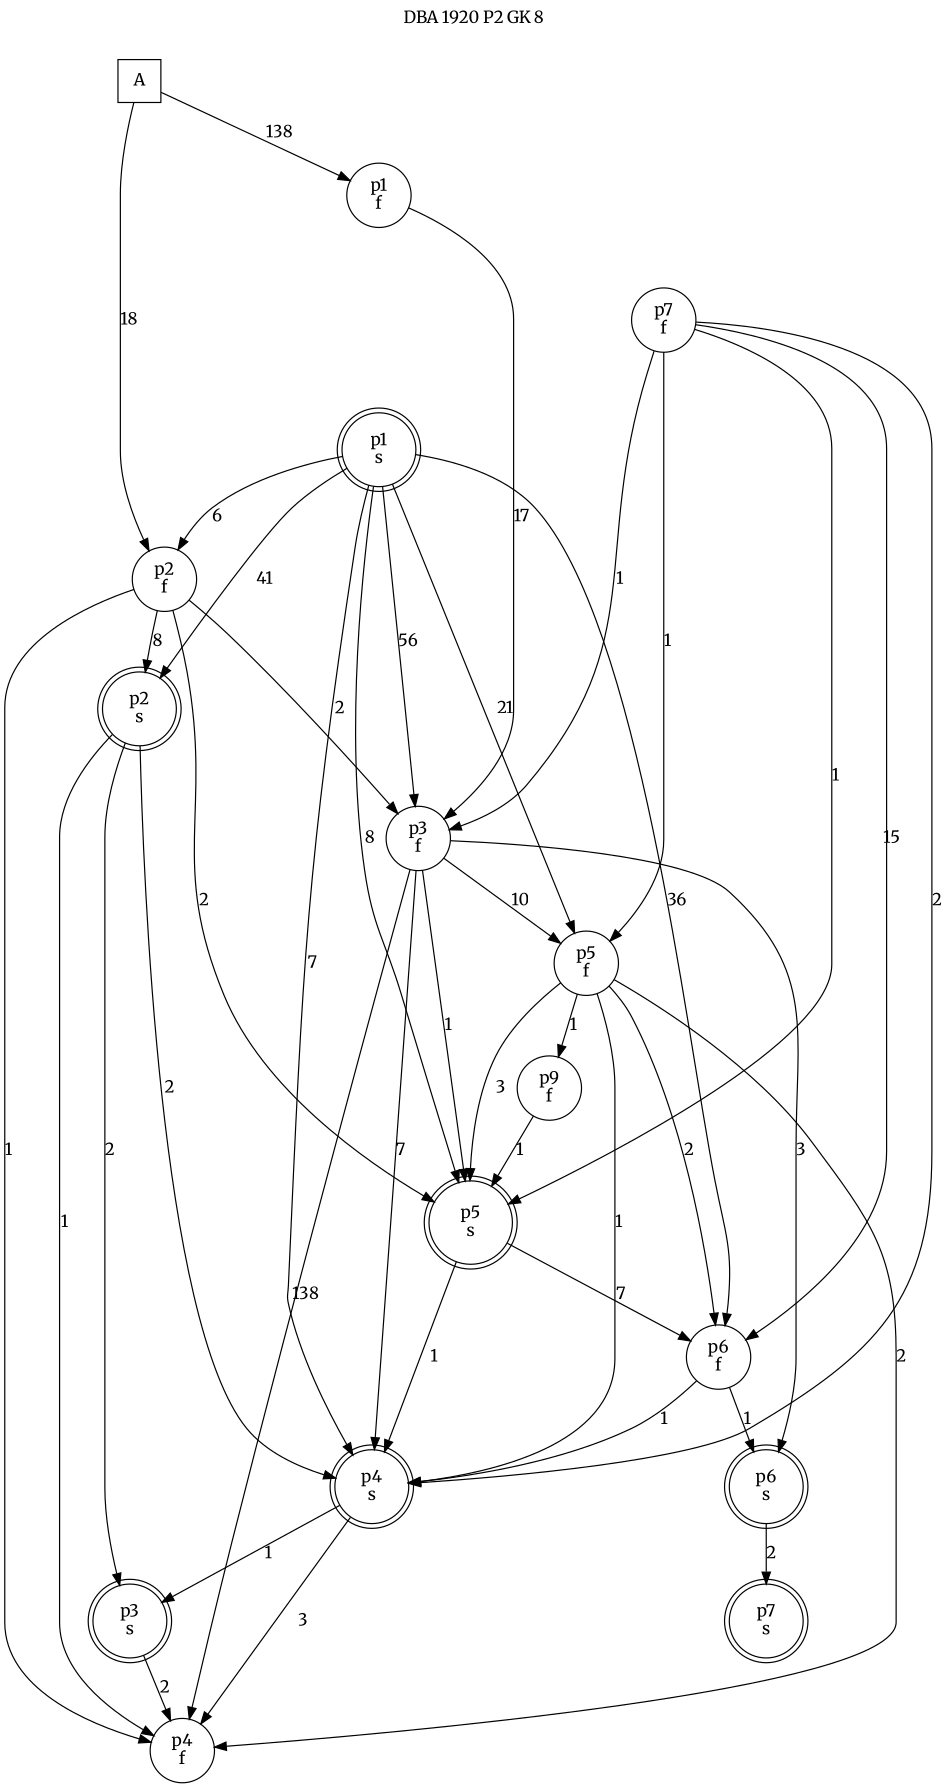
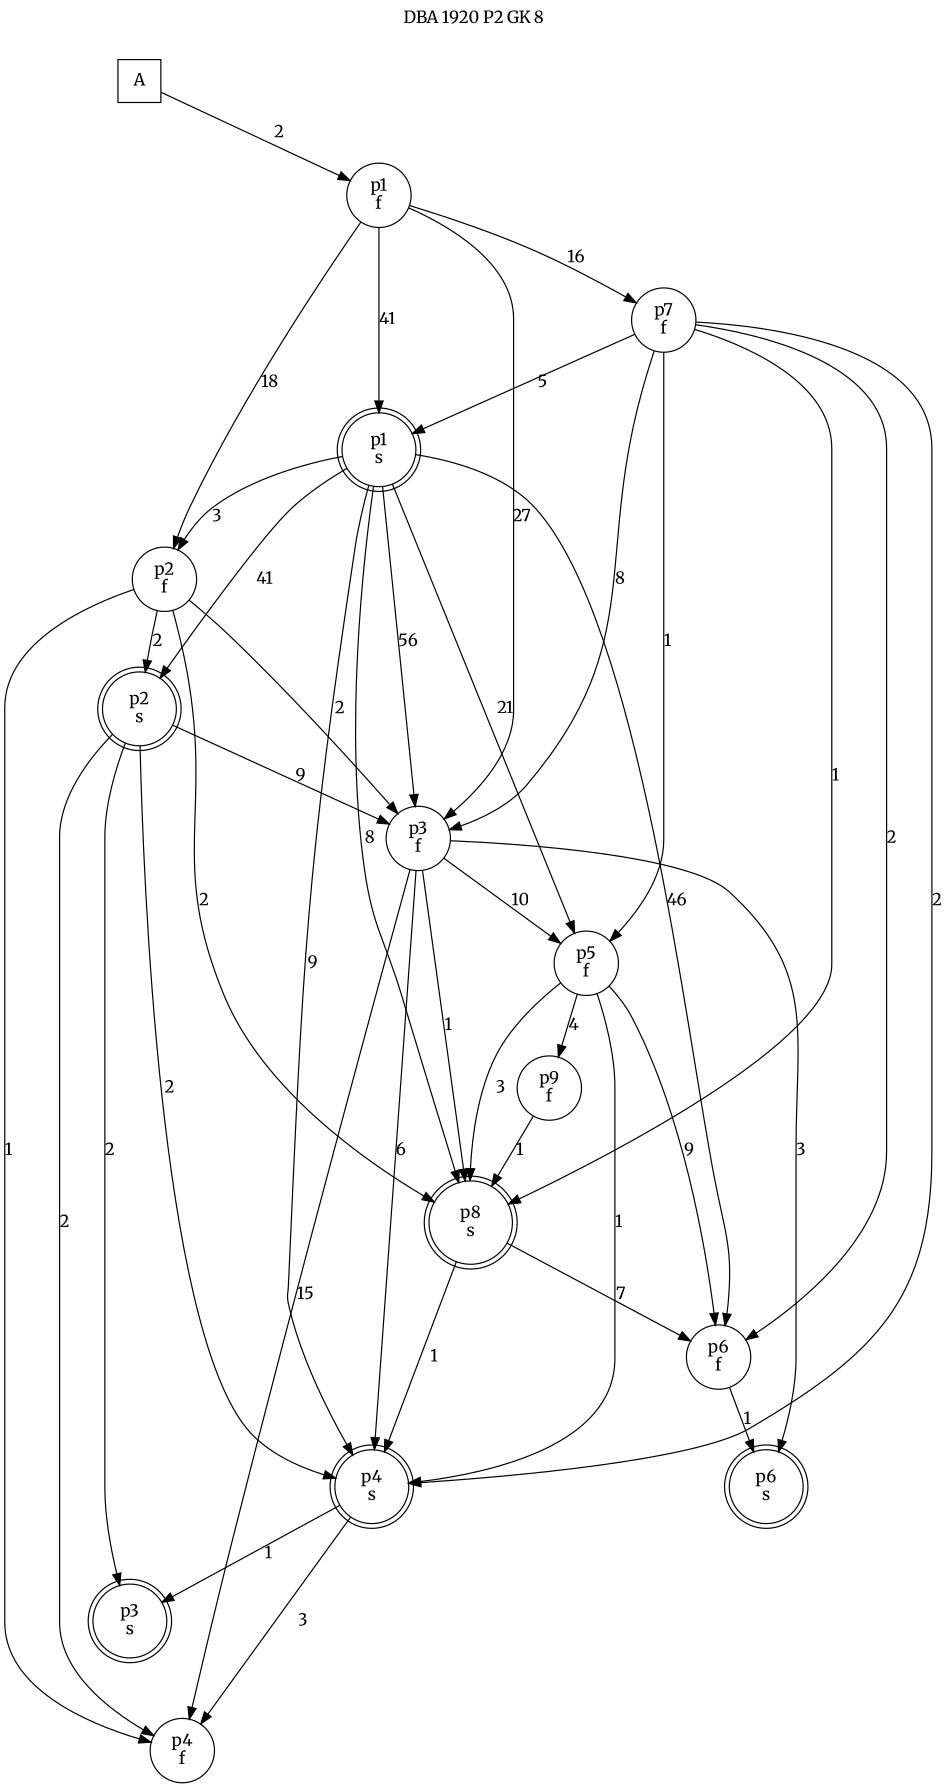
edge "A" -> "p1 f": label "138" -> "2"
edge "p1 f" -> "p7 f": added, label "16"
edge "p1 f" -> "p1 s": added, label "41"
edge "A" -> "p2 f": now "p1 f" -> "p2 f"
edge "p7 f" -> "p1 s": added, label "5"
edge "p1 s" -> "p2 f": label "6" -> "3"
edge "p1 f" -> "p3 f": label "17" -> "27"
edge "p7 f" -> "p3 f": label "1" -> "8"
edge "p2 f" -> "p2 s": label "8" -> "2"
edge "p2 s" -> "p3 f": added, label "9"
edge "p7 f" -> "p6 f": label "15" -> "2"
edge "p1 s" -> "p6 f": label "36" -> "46"
edge "p1 s" -> "p4 s": label "7" -> "9"
edge "p5 f" -> "p9 f": label "1" -> "4"
edge "p3 f" -> "p4 s": label "7" -> "6"
edge "p5 f" -> "p6 f": label "2" -> "9"
edge "p2 s" -> "p4 f": label "1" -> "2"
node "p5 s": label "p5 s" -> "p8 s"
edge "p3 f" -> "p4 f": label "138" -> "15"
edge "p6 f" -> "p4 s": removed, label "1"
edge "p5 f" -> "p4 f": removed, label "2"
node "p7 s": removed
edge "p3 s" -> "p4 f": removed, label "2"
